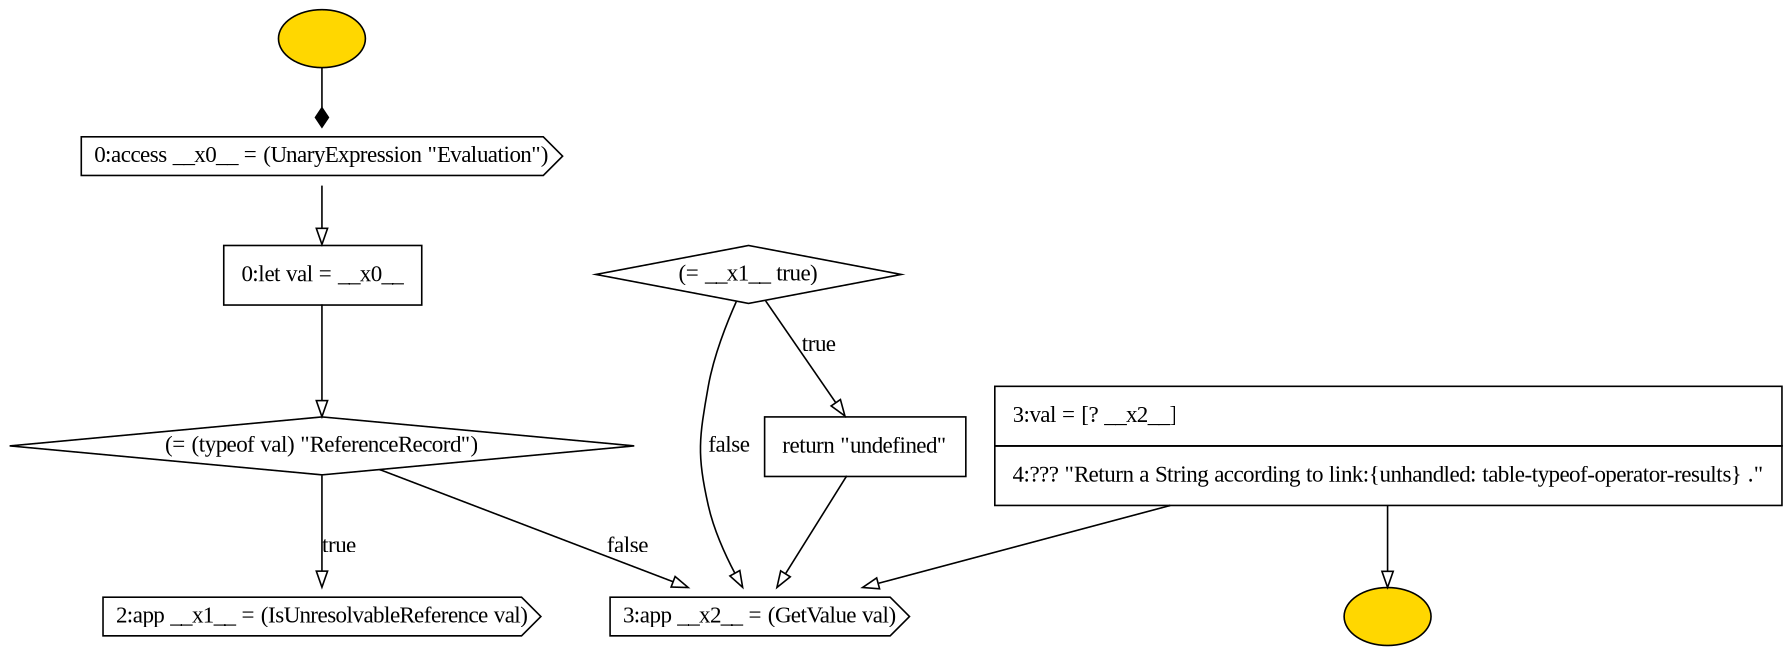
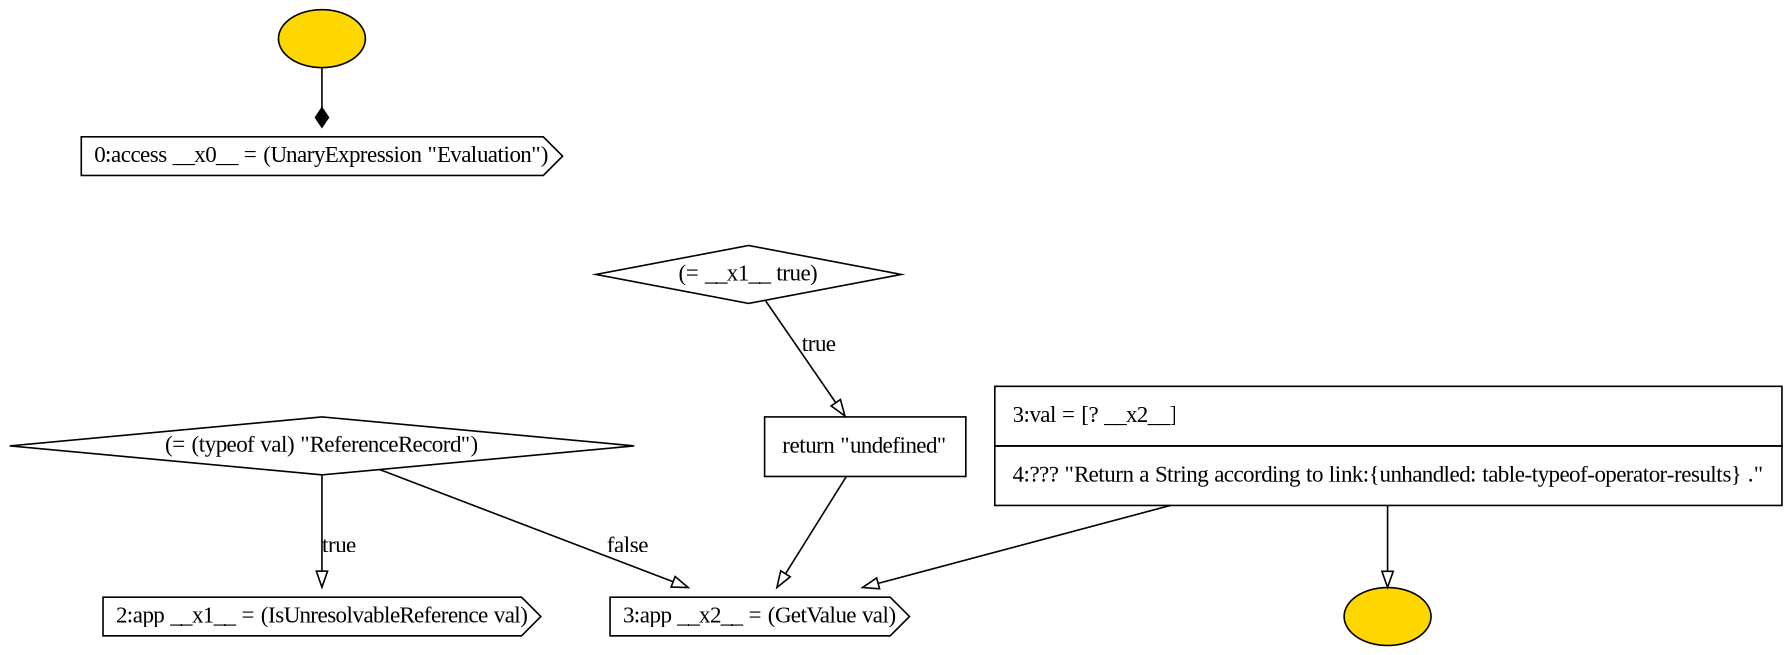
node "0:let val = __x0__": removed
edge "(= __x1__ true)" -> "3:app __x2__ = (GetValue val)": removed, label "false"
